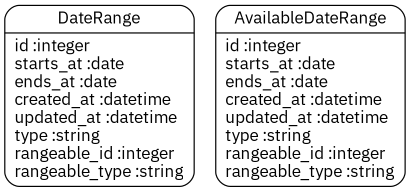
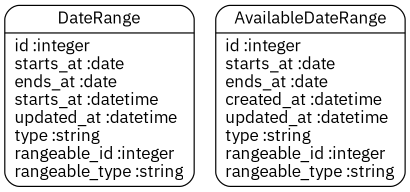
node "DateRange": text "created_at :datetime" -> "starts_at :datetime"
